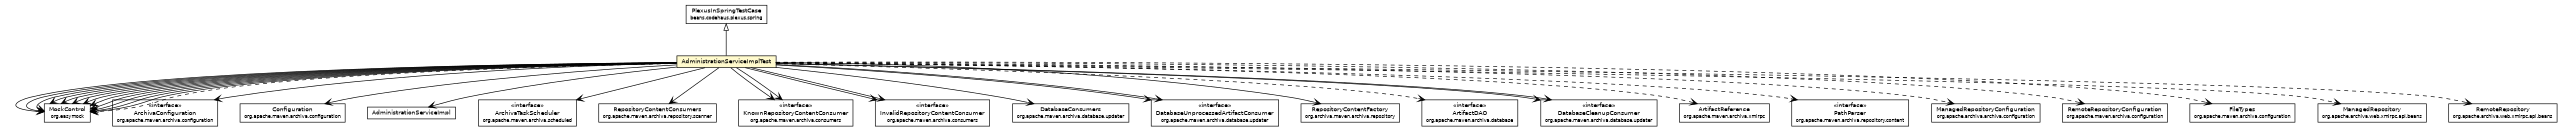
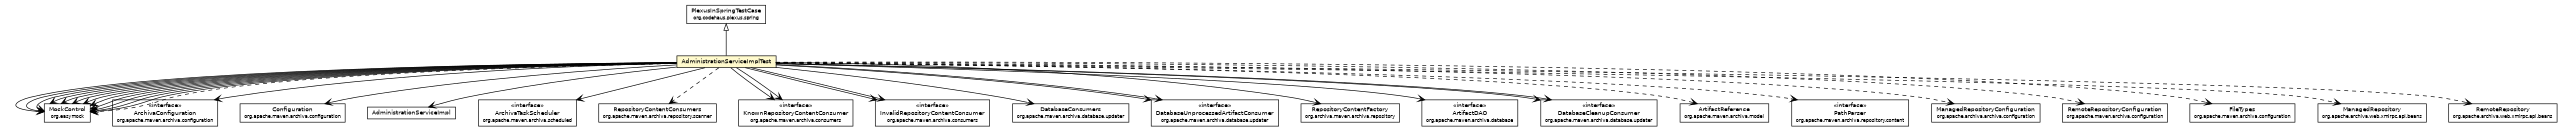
node "PlexusInSpringTestCase": text "beans.codehaus.plexus.spring" -> "org.codehaus.plexus.spring"
edge "AdministrationServiceImplTest" -> "ArtifactDAO": style dashed -> solid
edge "AdministrationServiceImplTest" -> "RepositoryContentConsumers": style solid -> dashed
node "ArtifactReference": text "org.apache.maven.archiva.xmlrpc" -> "org.apache.maven.archiva.model"
